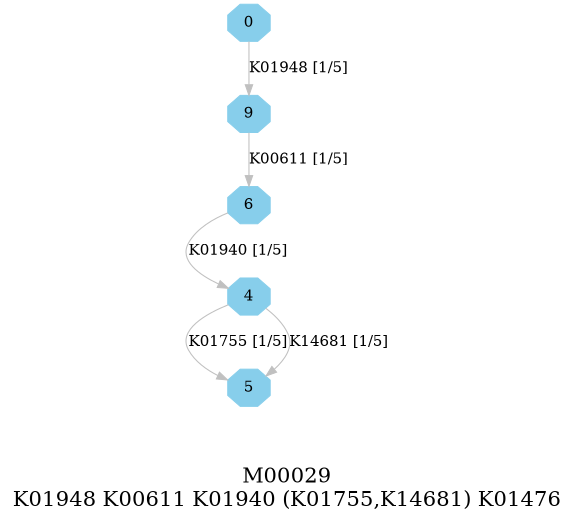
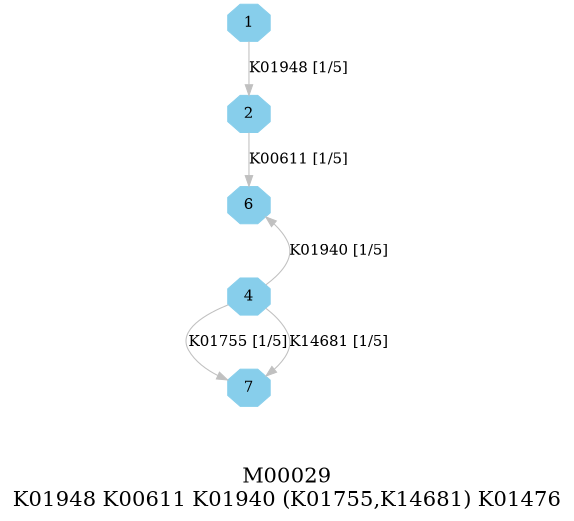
node "0": label "0" -> "1"
node "9": label "9" -> "2"
edge "6" -> "4": reversed
node "5": label "5" -> "7"
